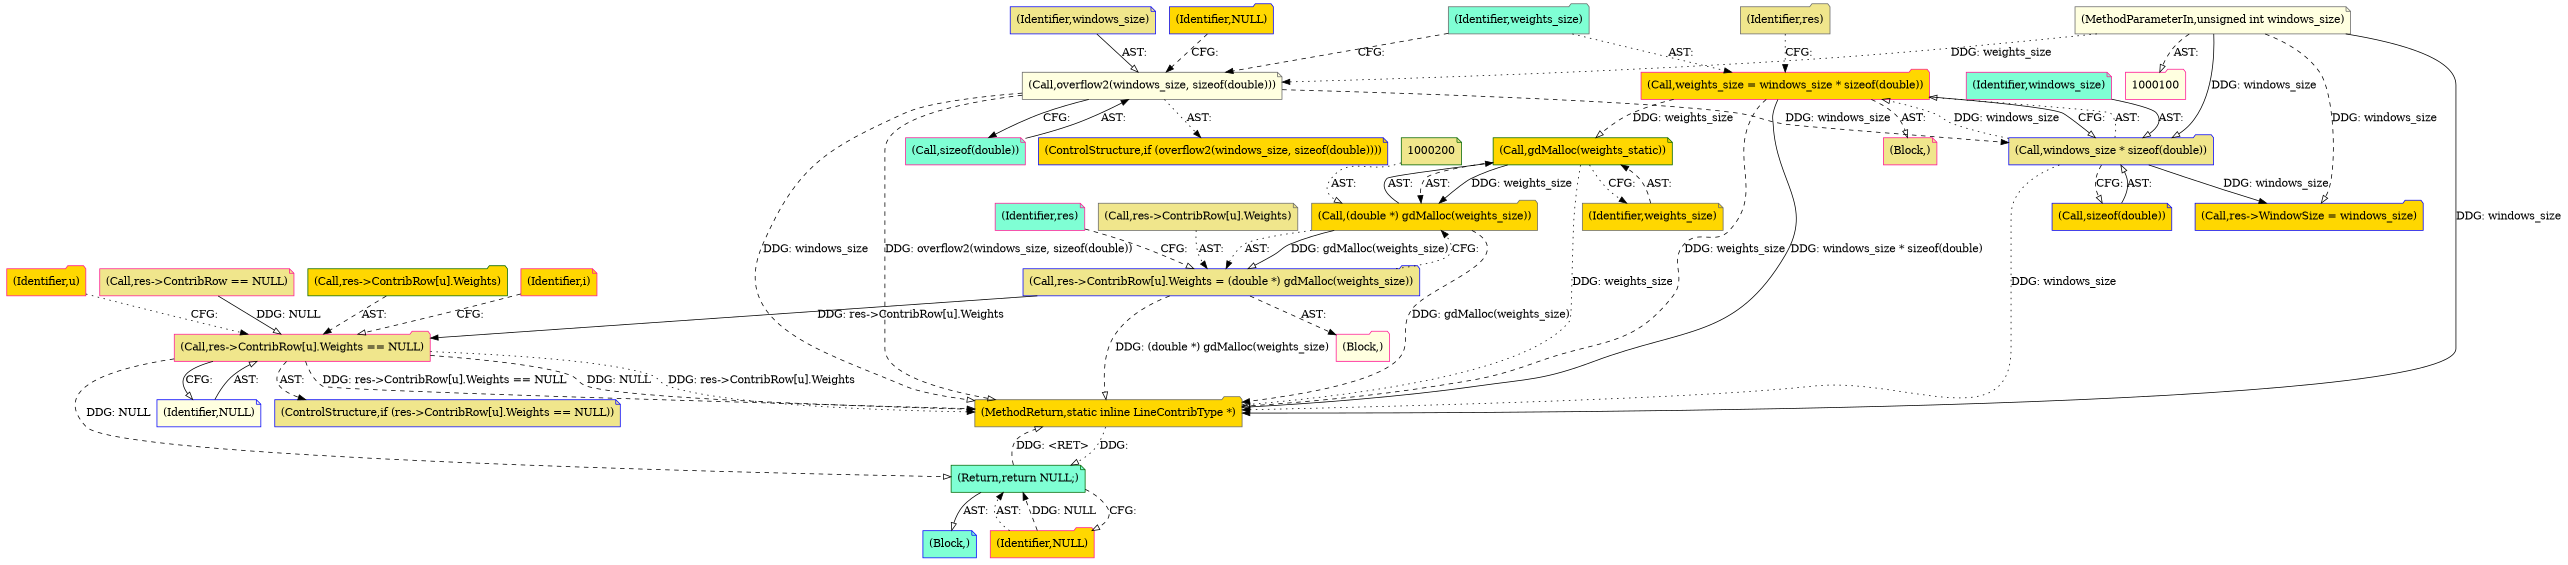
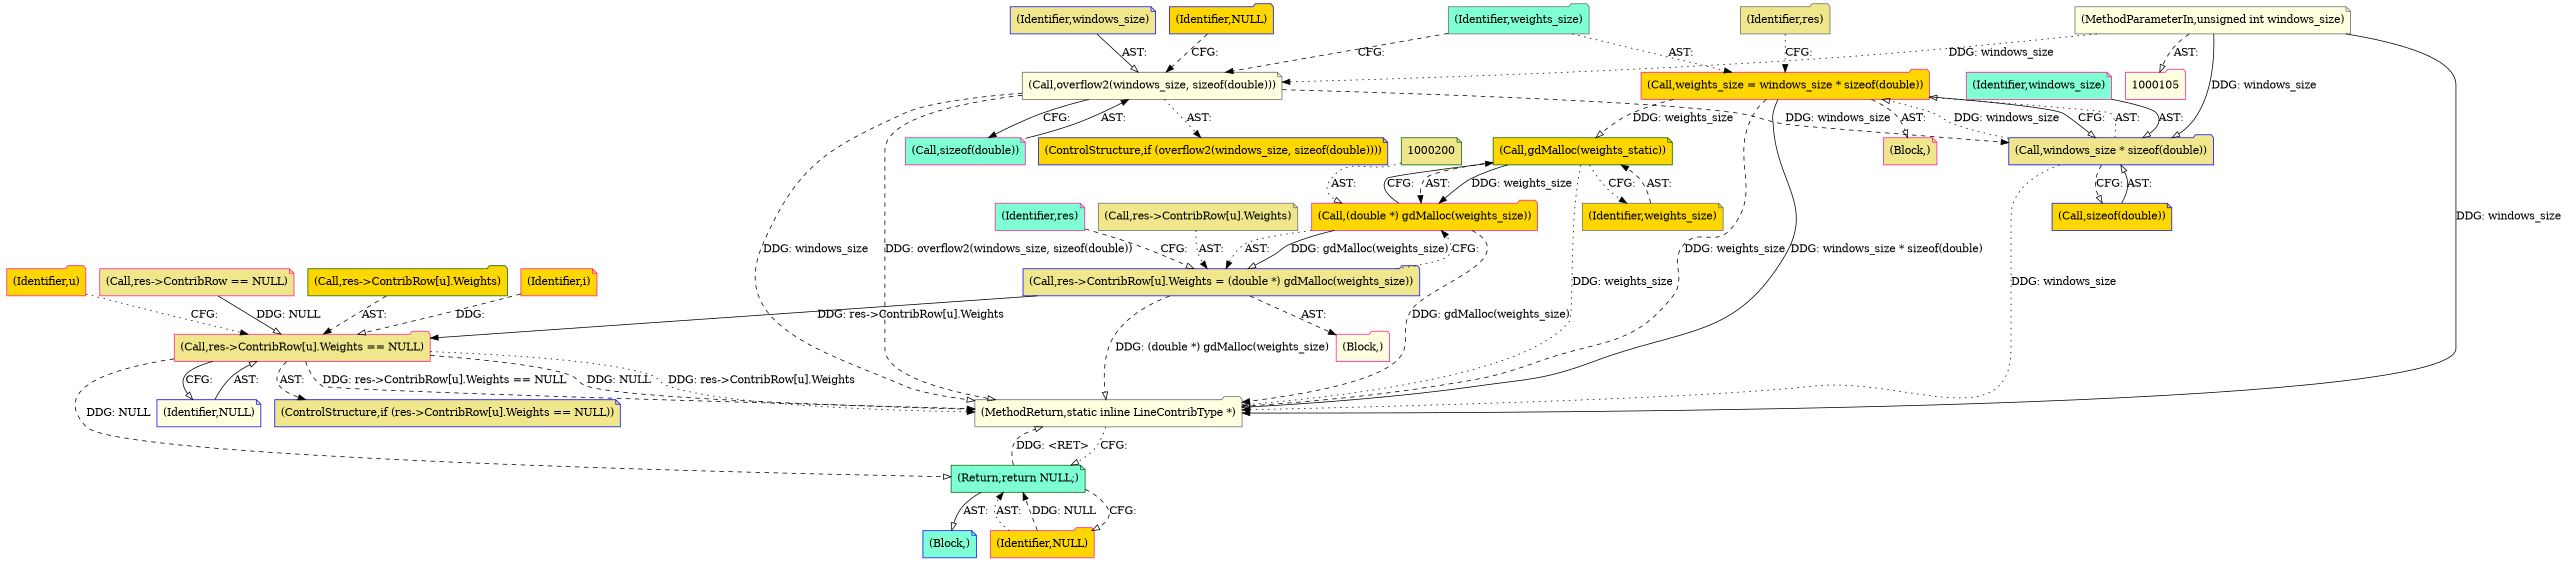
edge "(MethodParameterIn,unsigned int windows_size)" -> "(Call,overflow2(windows_size, sizeof(double)))": label "DDG: weights_size" -> "DDG: windows_size"
node "1000100": label "1000100" -> "1000105"
edge "(Call,(double *) gdMalloc(weights_size))" -> "(Call,gdMalloc(weights_static))": label "AST: " -> "CFG: "
node "(Call,(double *) gdMalloc(weights_size))": color gray40 -> deeppink
node "(Call,res->WindowSize = windows_size)": removed
edge "(Identifier,i)" -> "(Call,res->ContribRow[u].Weights == NULL)": label "CFG: " -> "DDG: "
node "(MethodReturn,static inline LineContribType *)": fillcolor gold -> lightyellow
edge "(MethodReturn,static inline LineContribType *)" -> "(Return,return NULL;)": label "DDG: " -> "CFG: "
